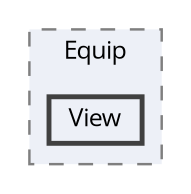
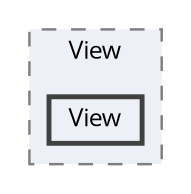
cluster "Equip": label "Equip" -> "View"
